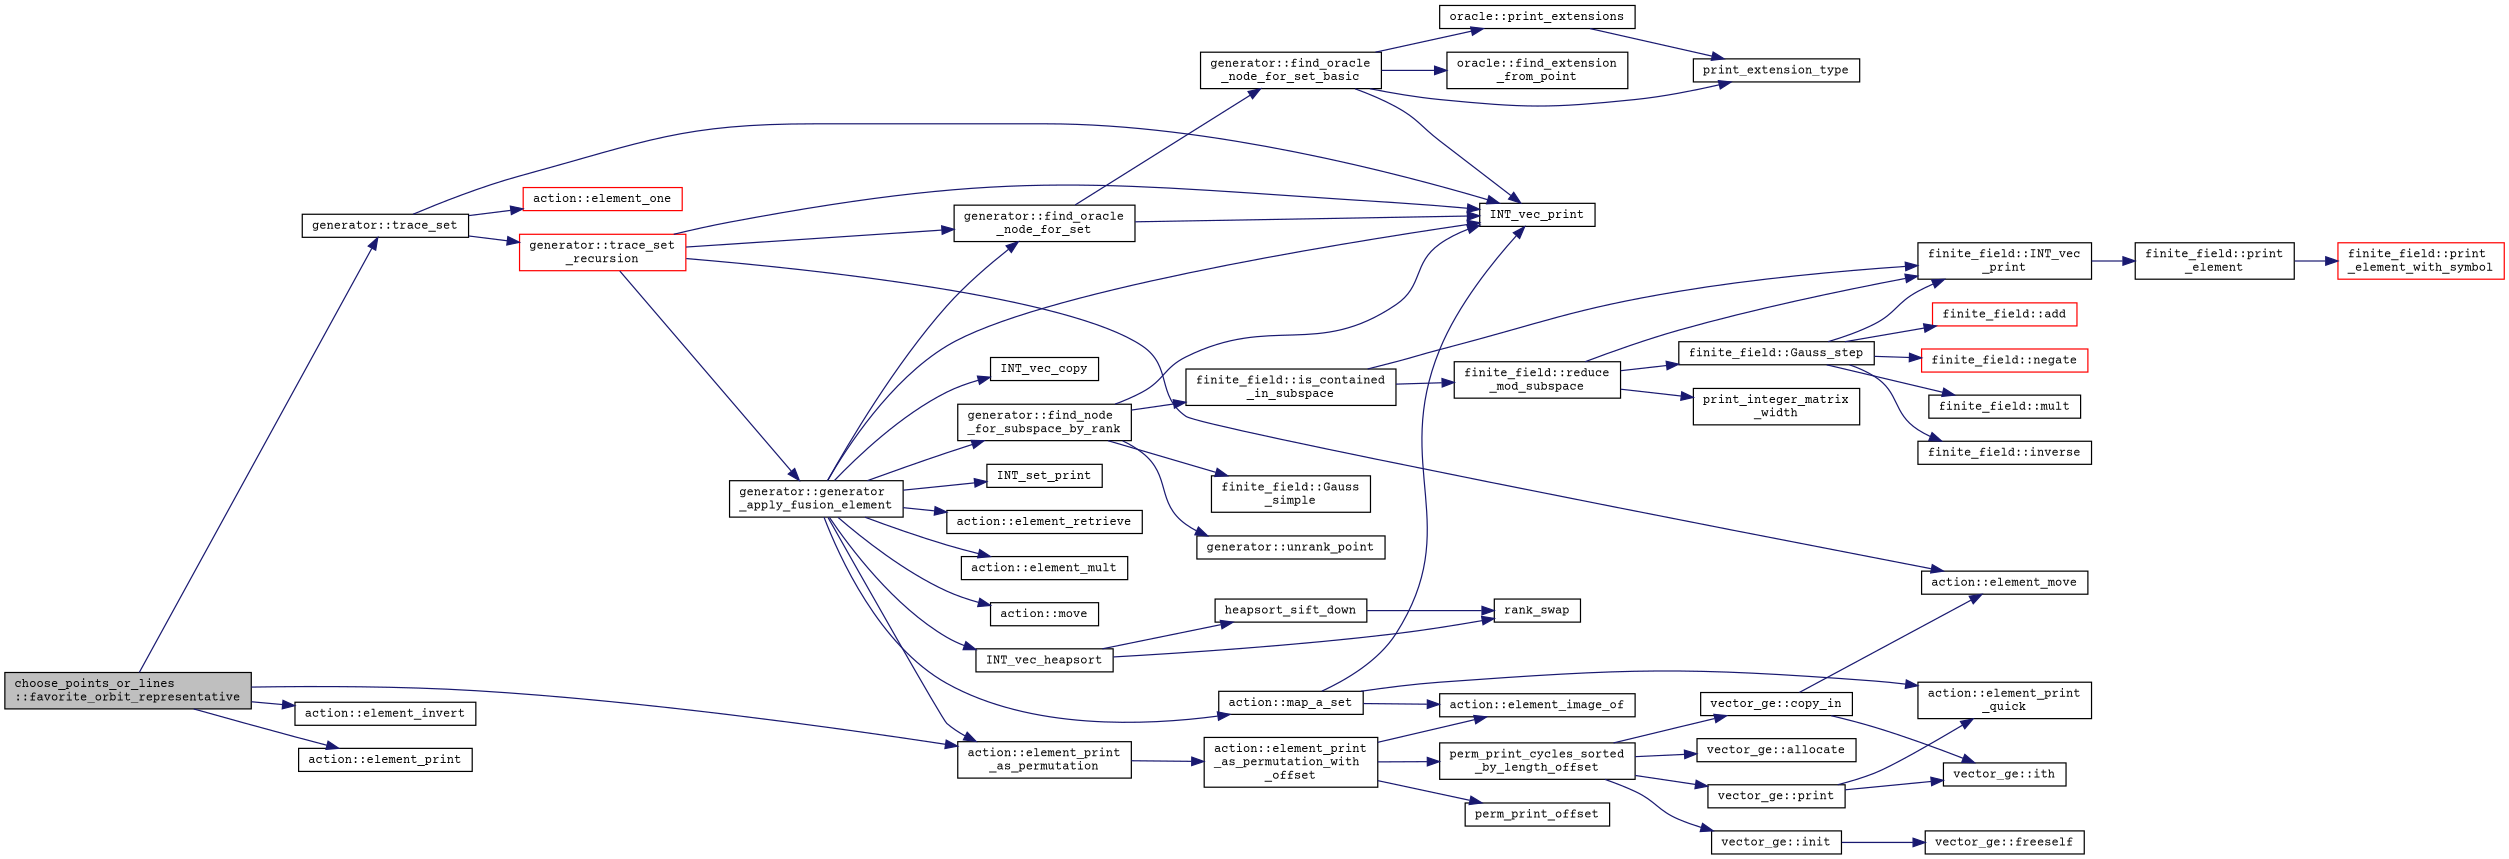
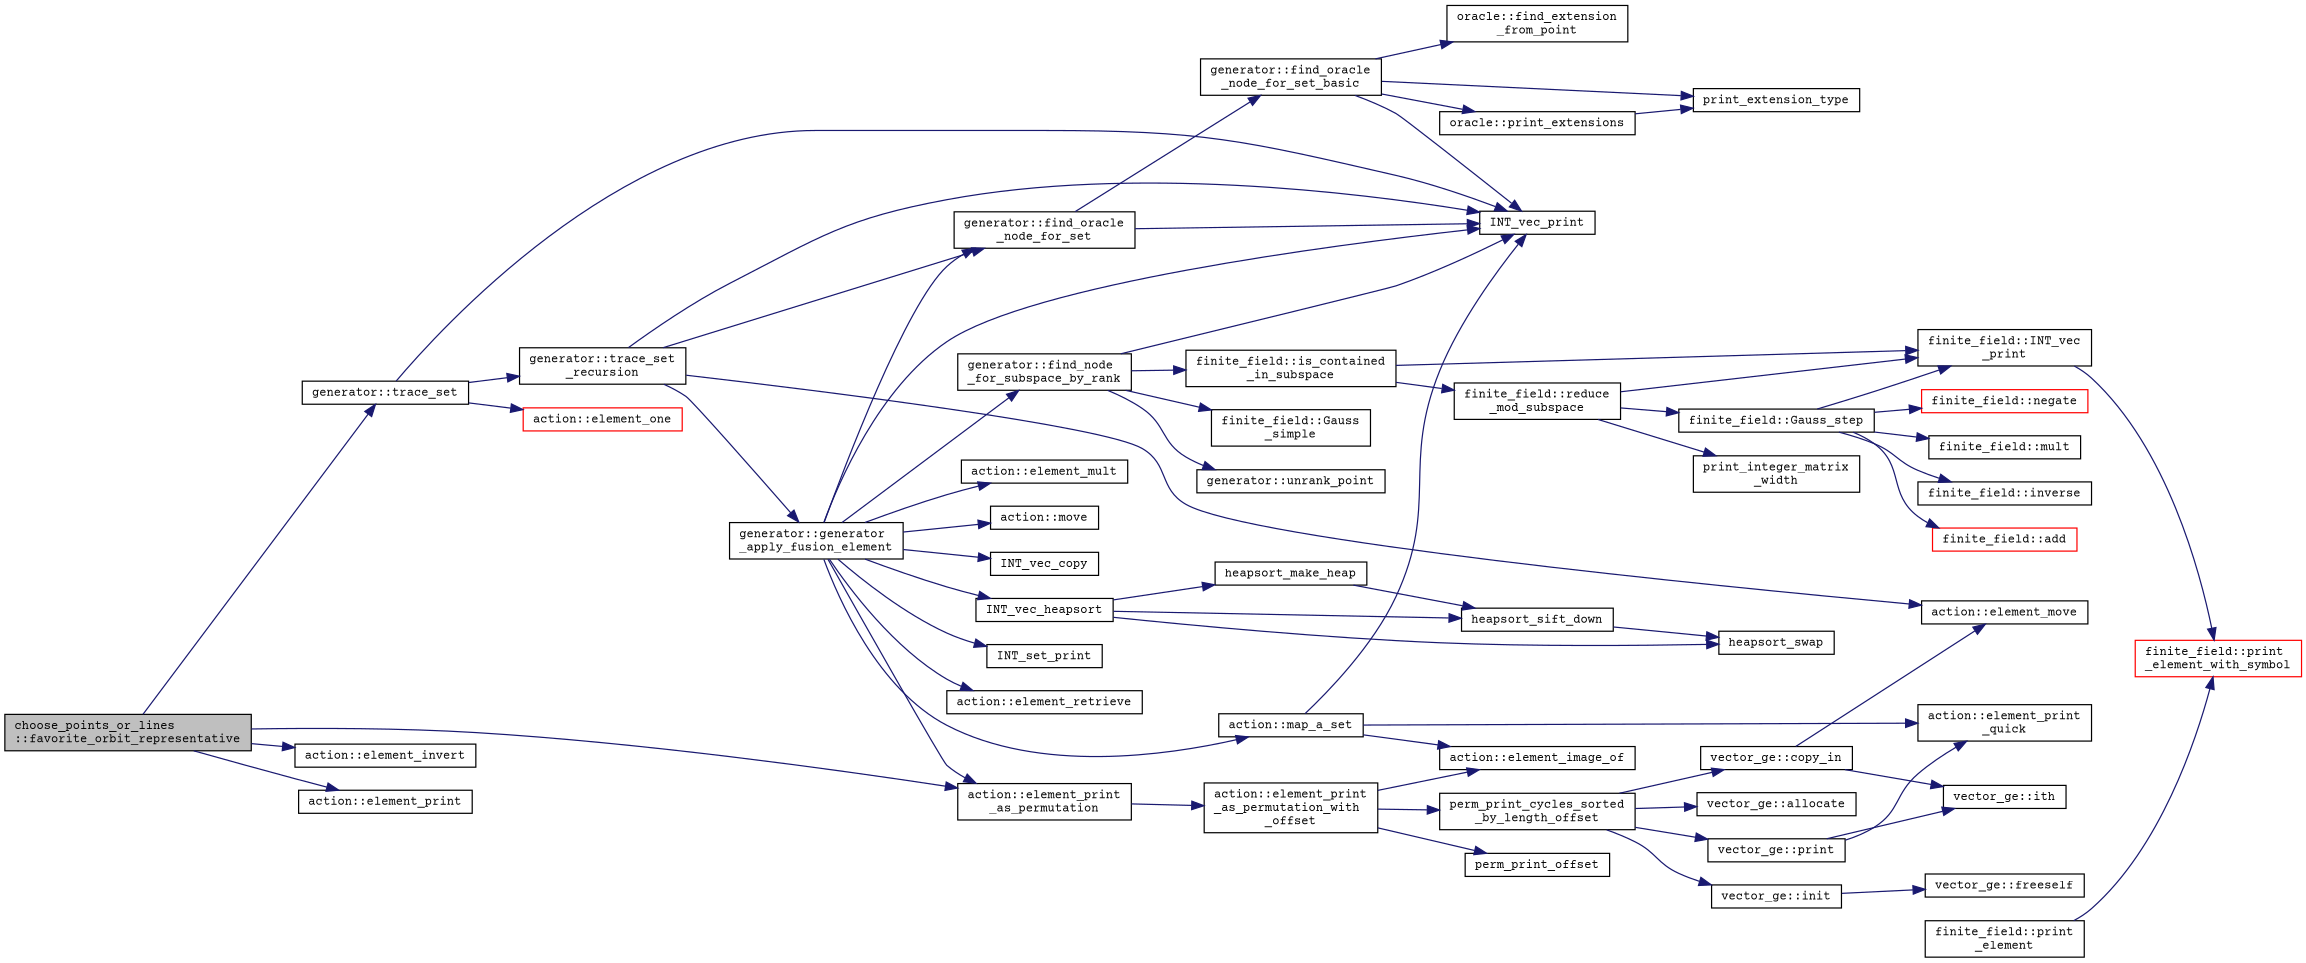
node "generator::trace_set _recursion": color red -> black
edge "finite_field::INT_vec _print" -> "finite_field::print _element": now "finite_field::INT_vec _print" -> "finite_field::print _element_with_symbol"
node "heapsort_make_heap": added
node "rank_swap": label "rank_swap" -> "heapsort_swap"
